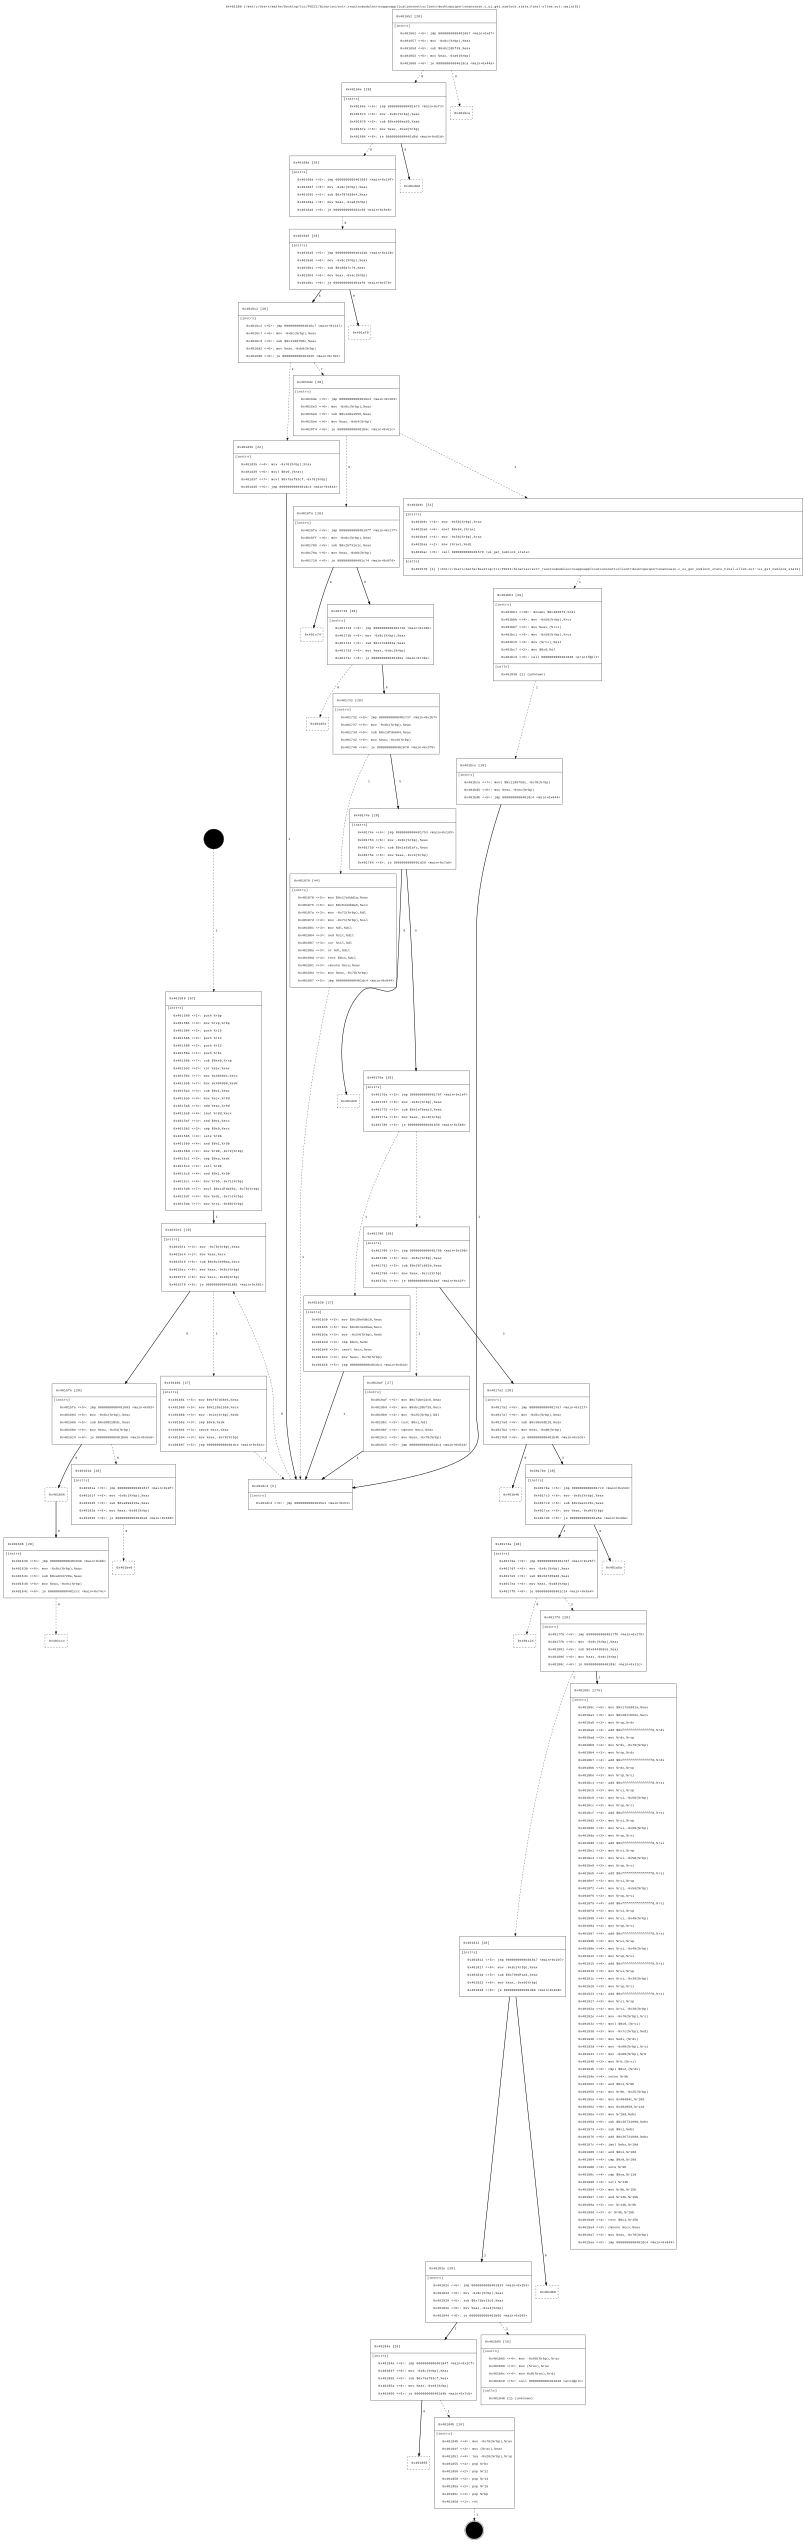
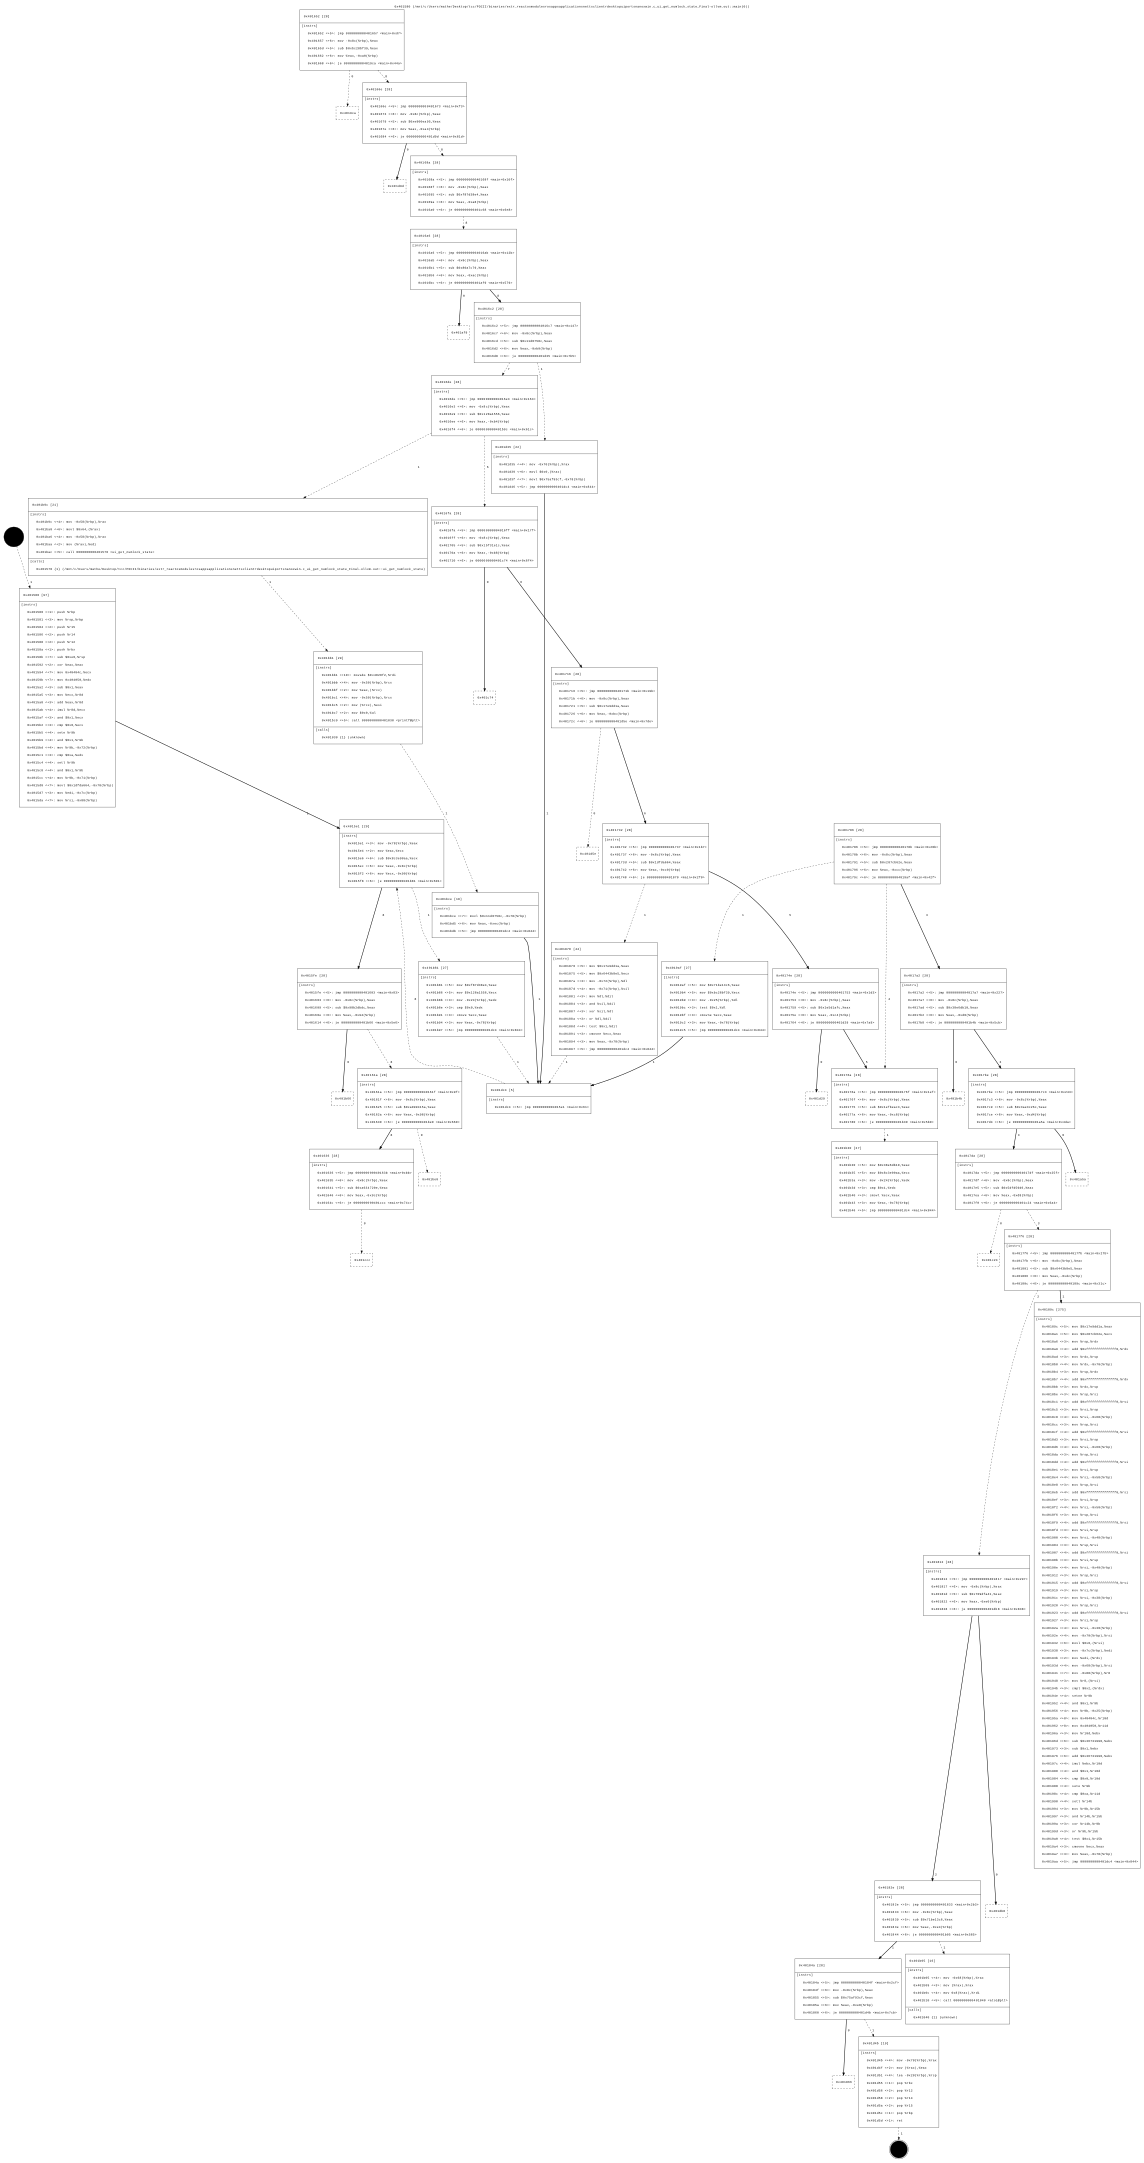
edge "0x40176a [28]" -> "0x401786 [28]": reversed
edge "0x401b30 [27]" -> "0x401dc4 [5]": removed, label "1"
edge "0x401b66" -> "0x401636 [28]": now "0x40161a [28]" -> "0x401636 [28]"
